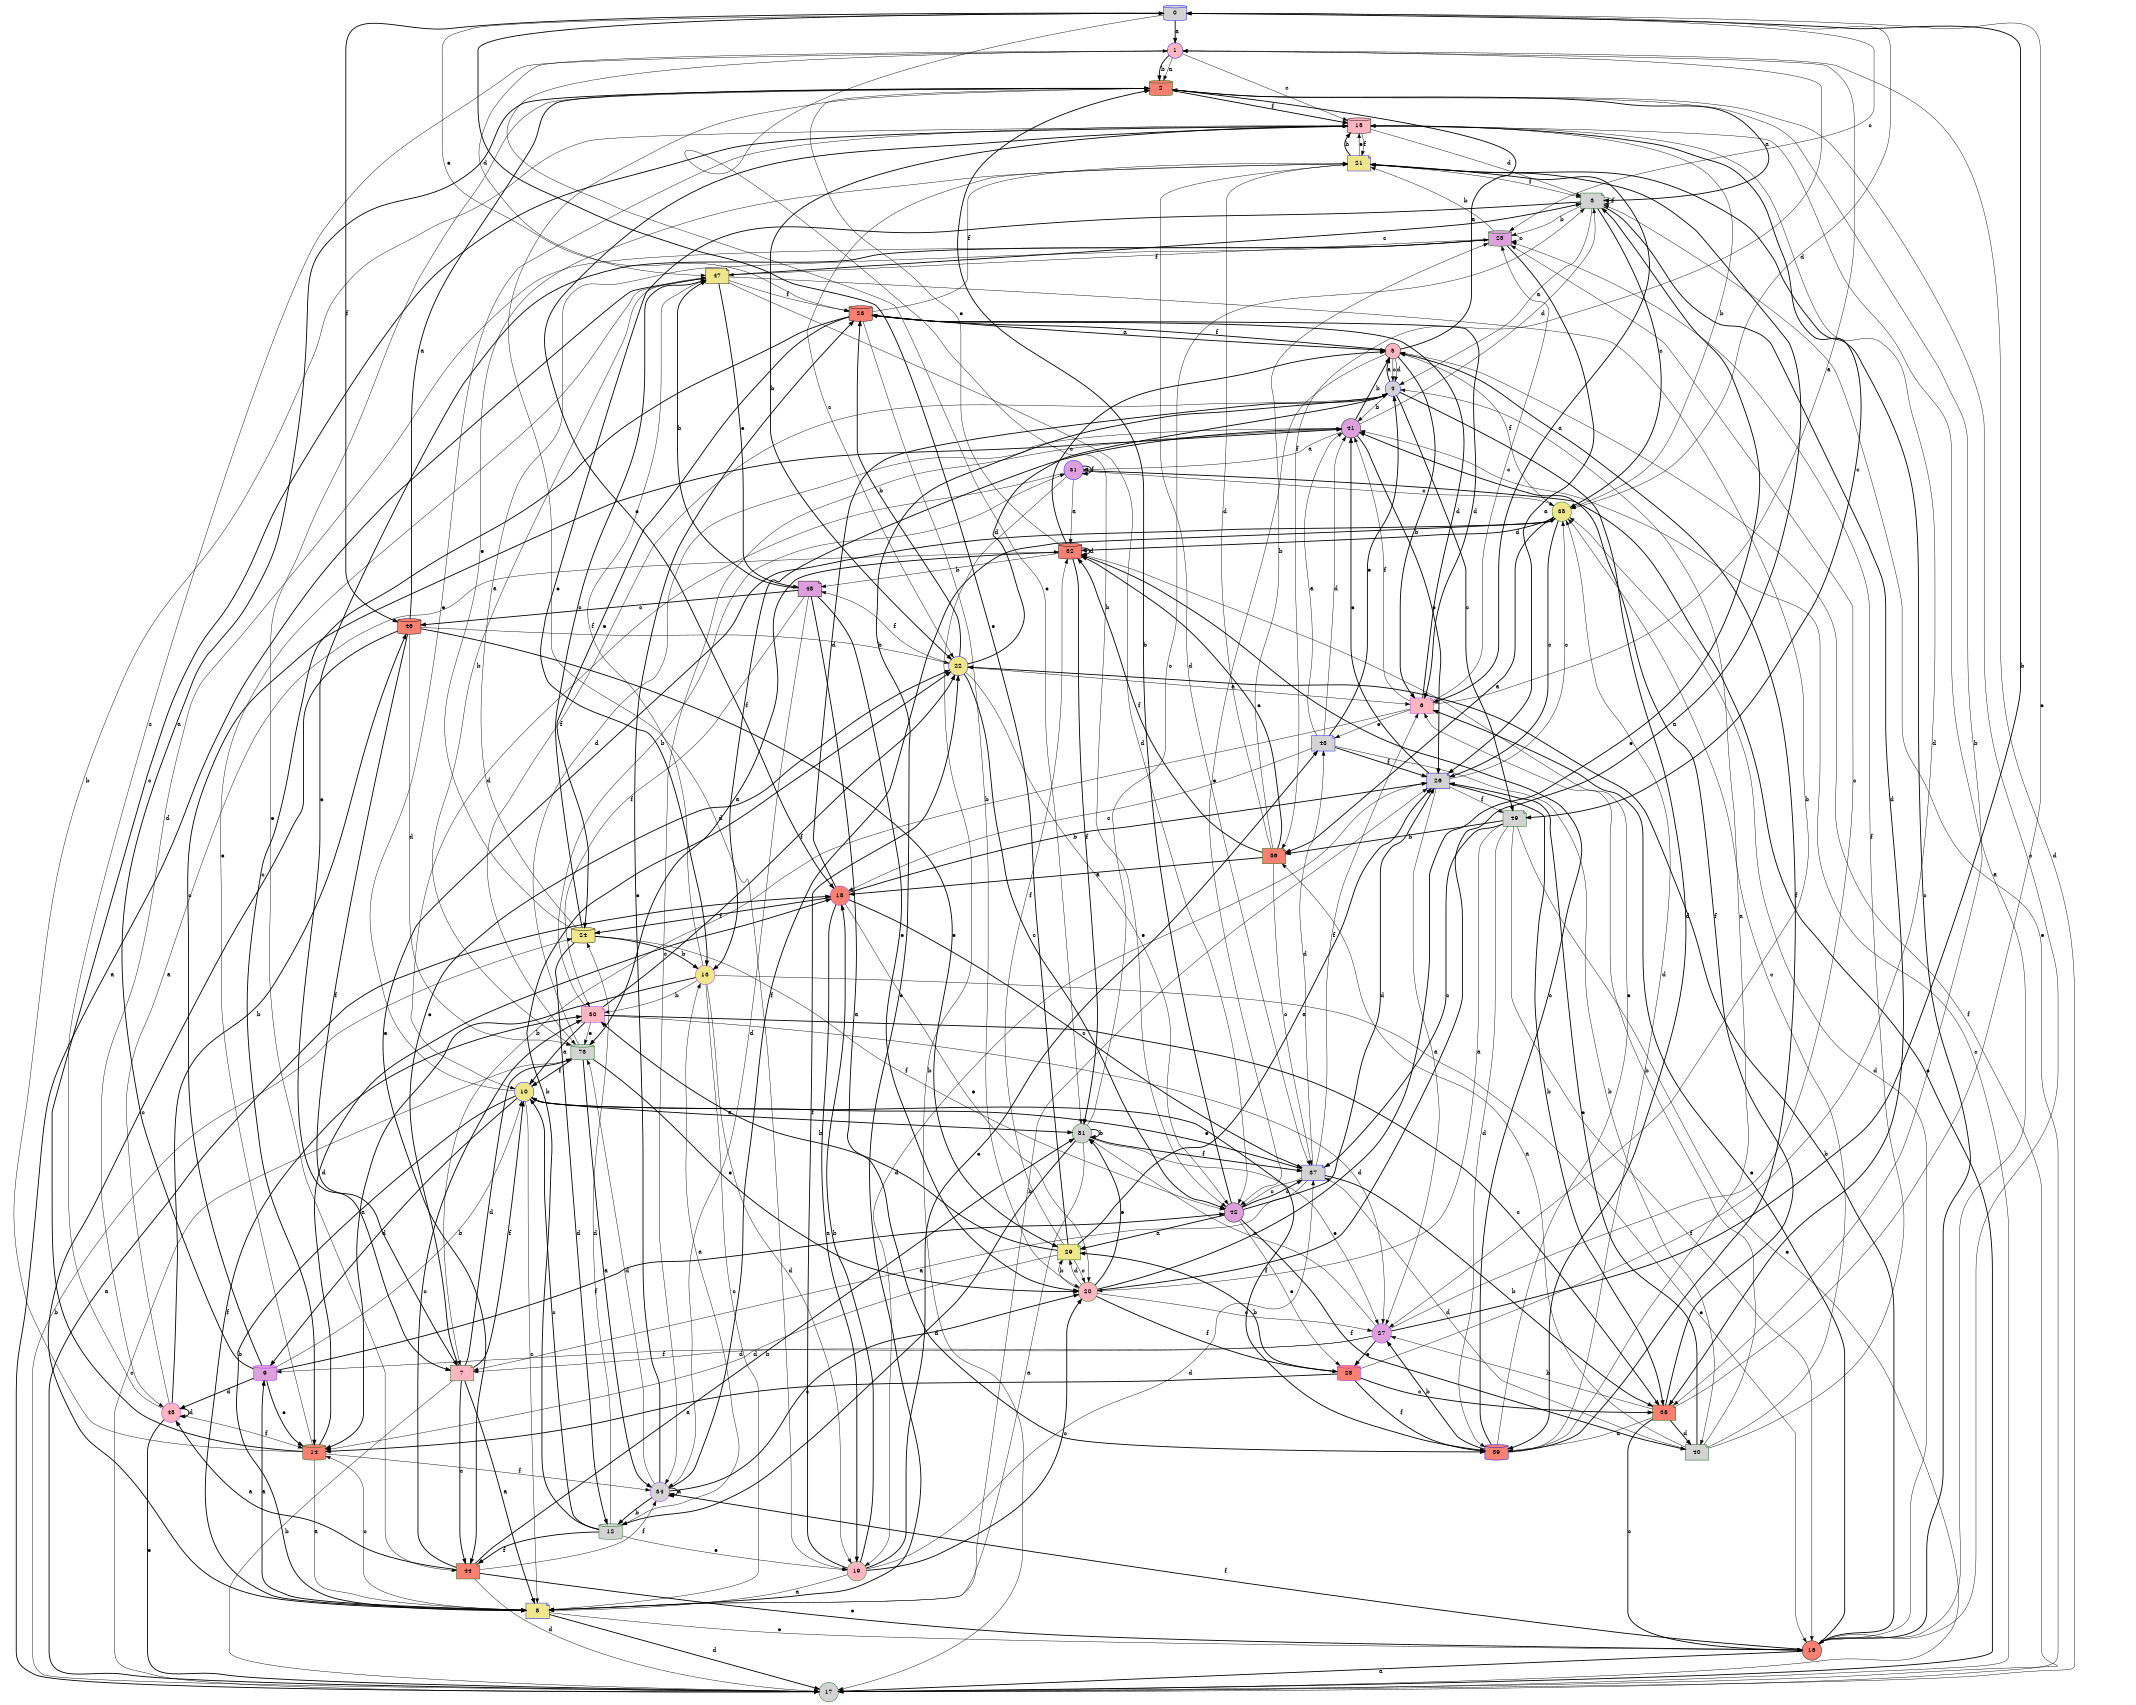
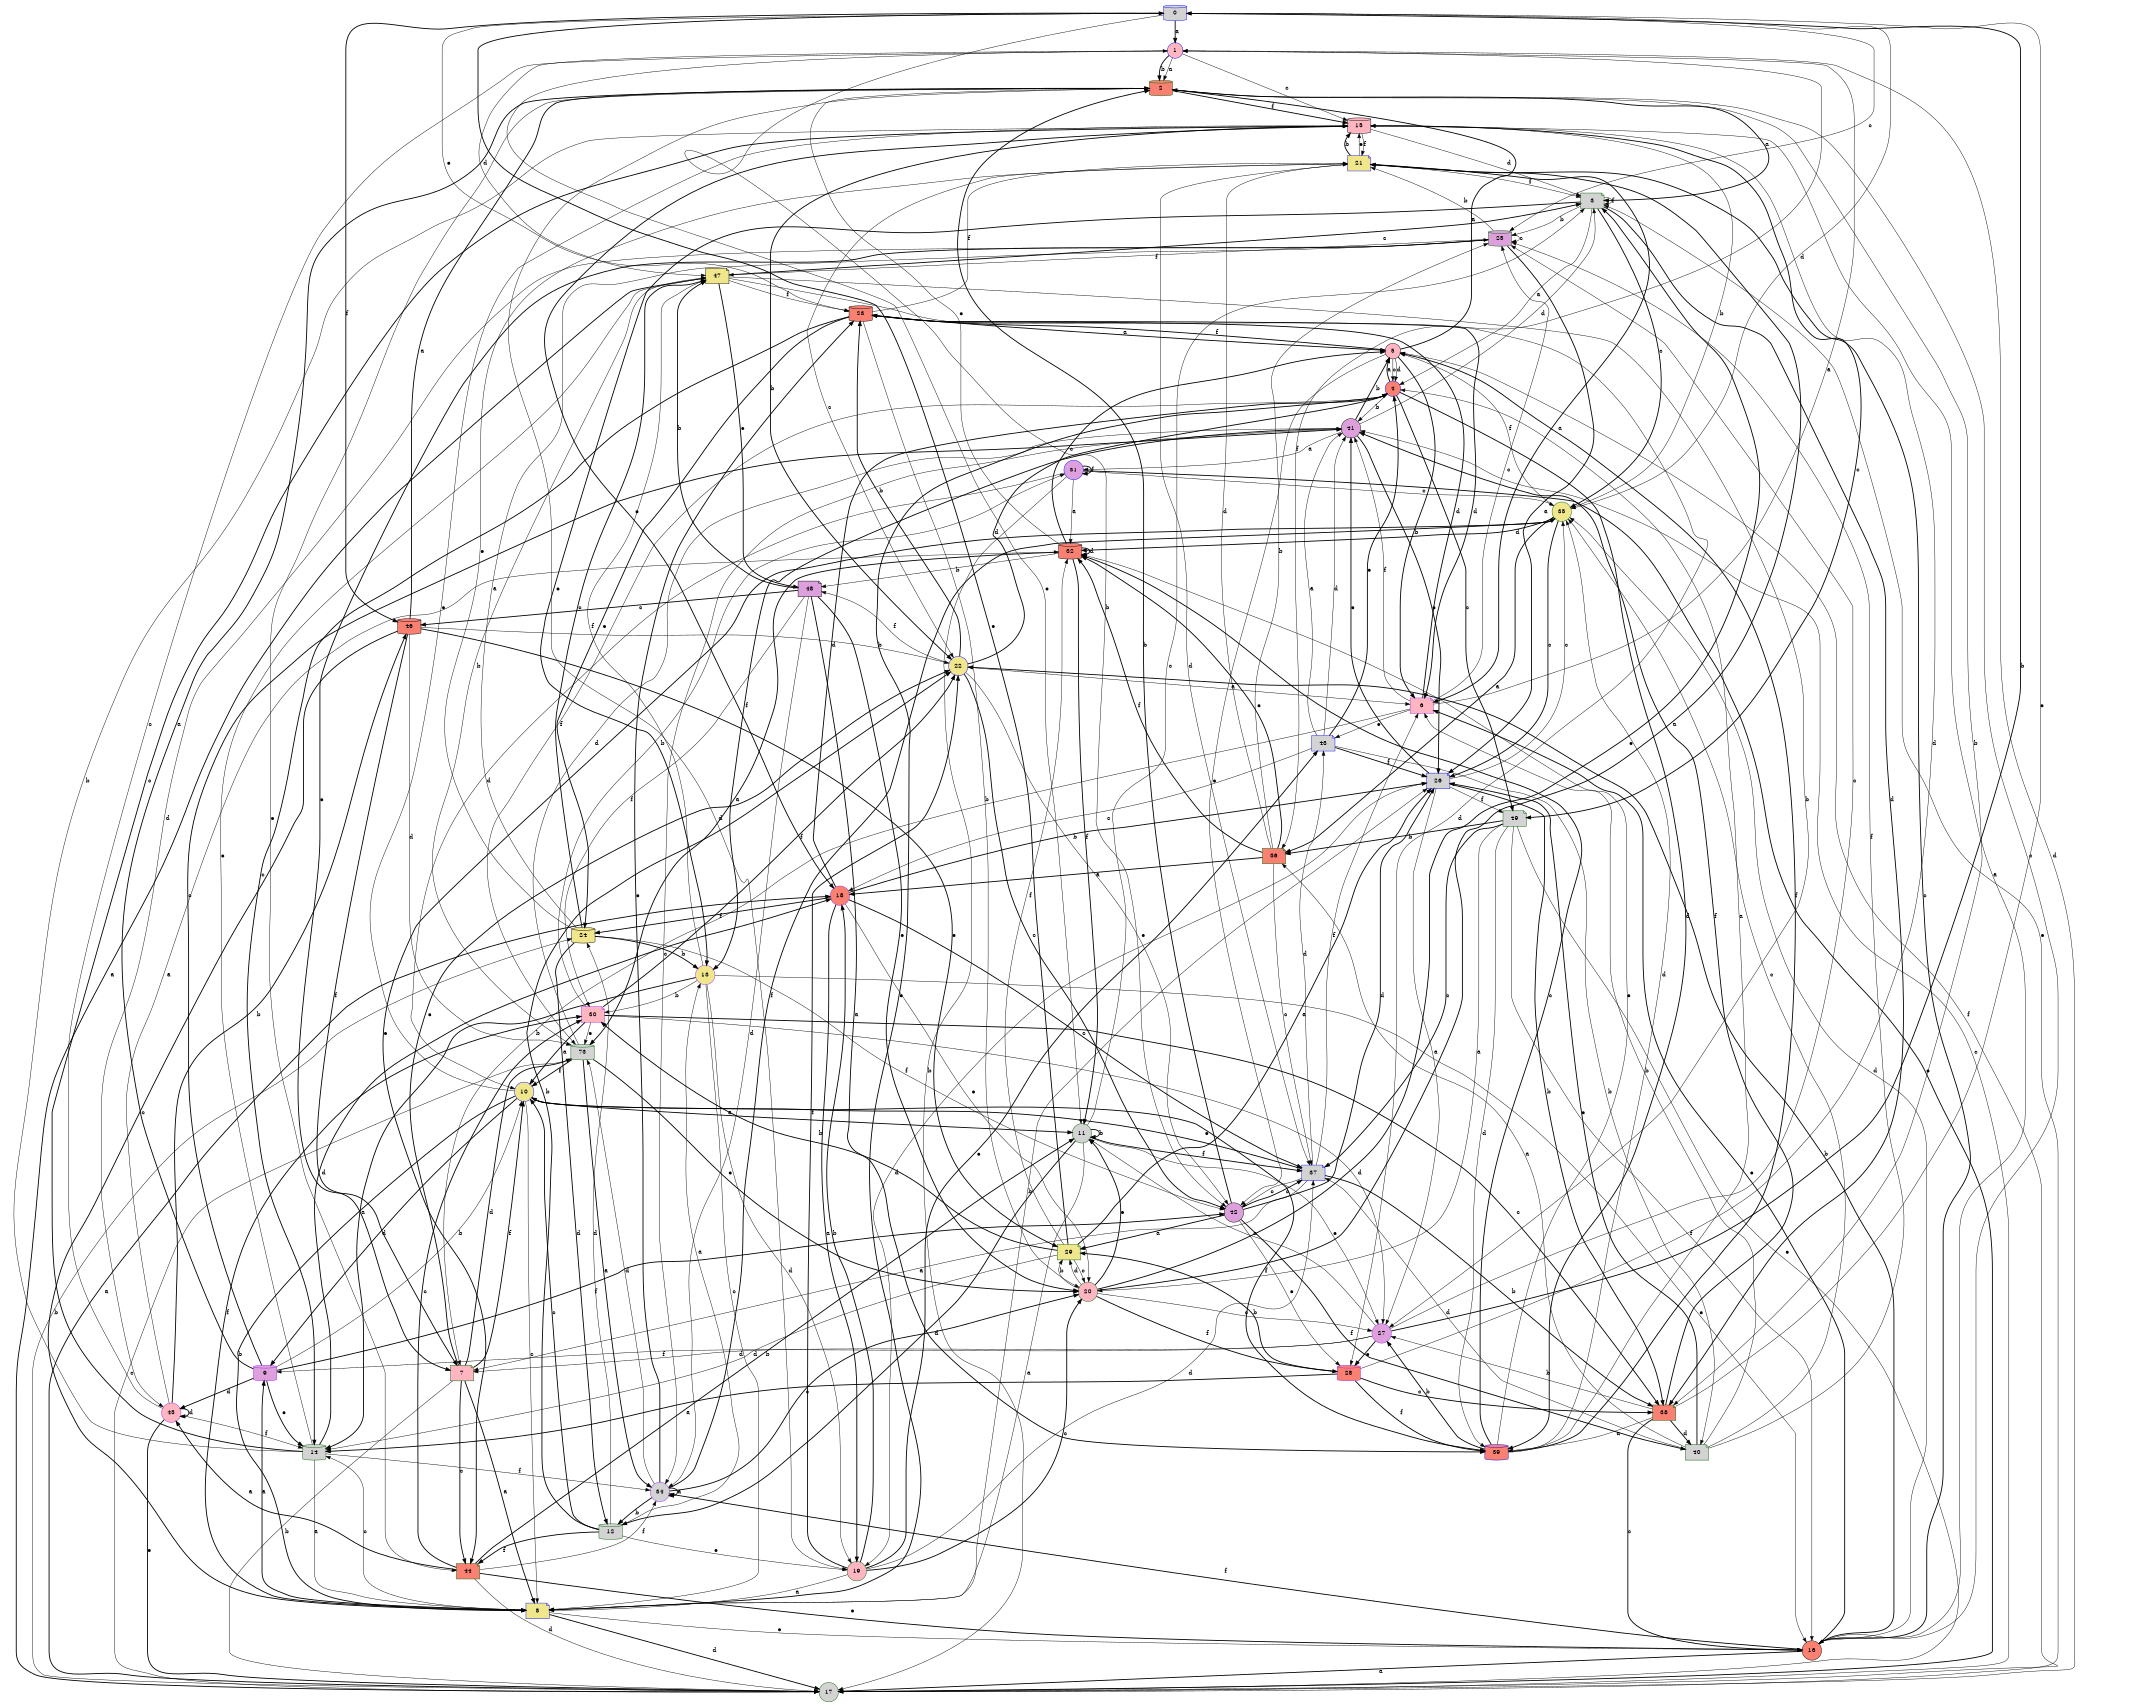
node "4": fillcolor lightgrey -> salmon
edge "47" -> "42": now "47" -> "28"
node "81": label "81" -> "11"
node "14": fillcolor salmon -> lightgrey
